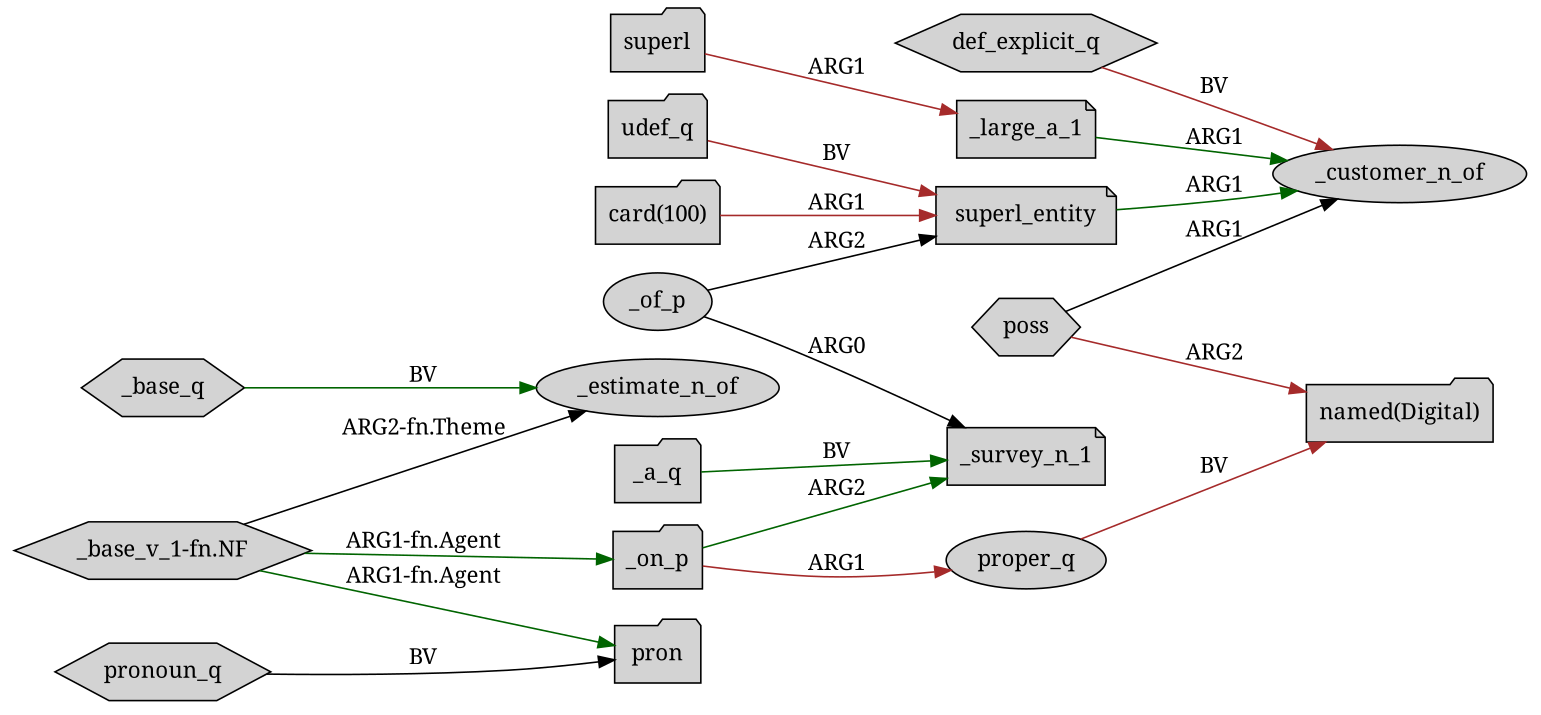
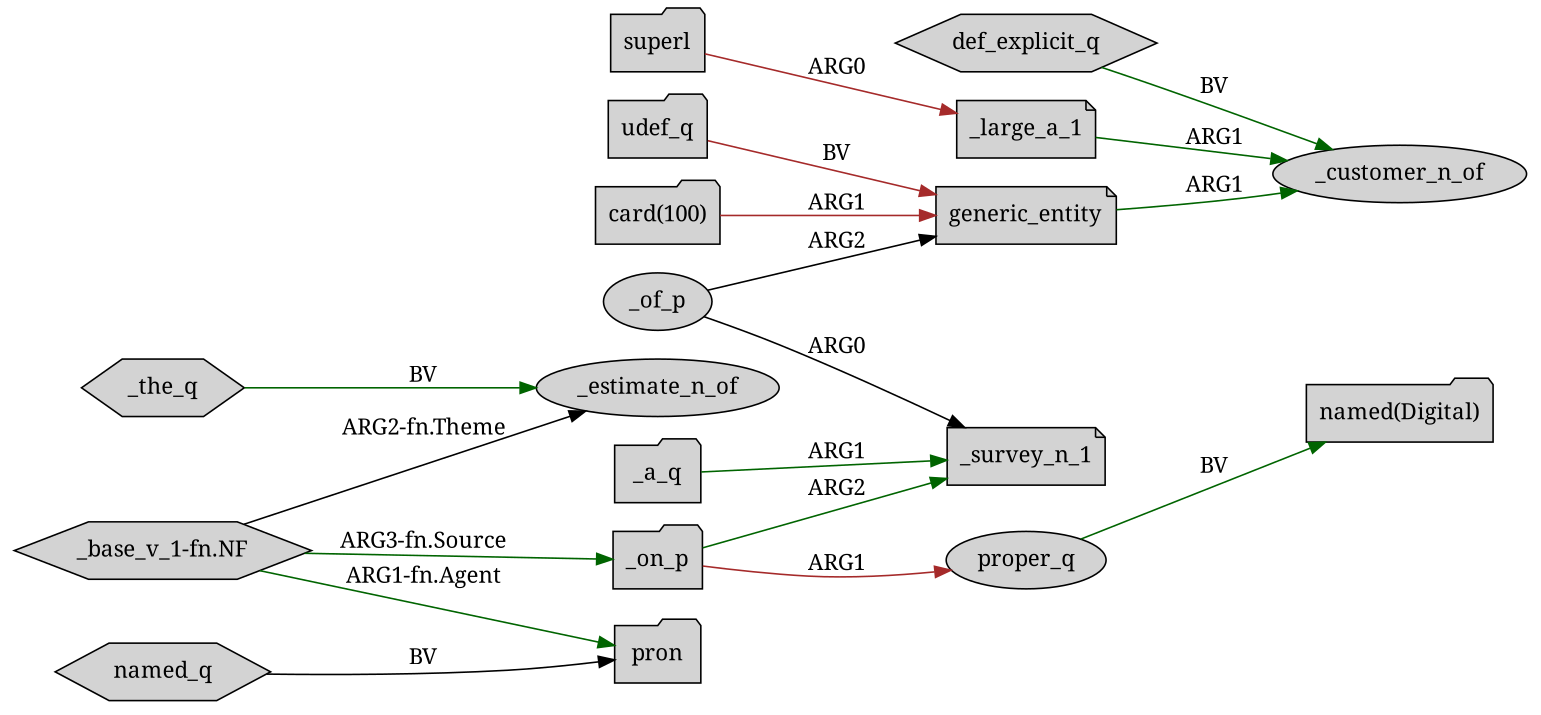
edge "superl" -> "_large_a_1": label "ARG1" -> "ARG0"
edge "def_explicit_q" -> "_customer_n_of": color brown -> darkgreen
node "superl_entity": label "superl_entity" -> "generic_entity"
node "poss": removed
node "_base_q": label "_base_q" -> "_the_q"
edge "_a_q" -> "_survey_n_1": label "BV" -> "ARG1"
edge "proper_q" -> "named(Digital)": color brown -> darkgreen
edge "_base_v_1-fn.NF" -> "_on_p": label "ARG1-fn.Agent" -> "ARG3-fn.Source"
node "pronoun_q": label "pronoun_q" -> "named_q"
